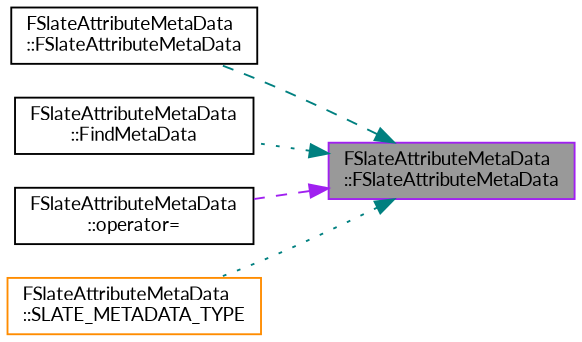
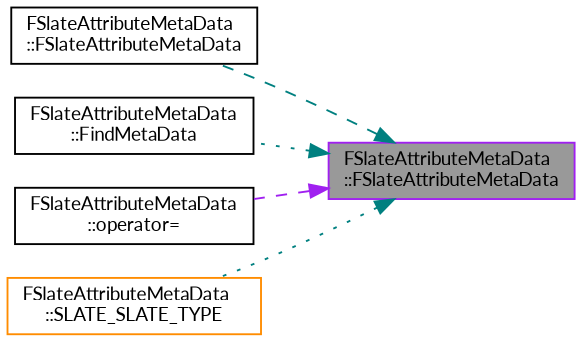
node "FSlateAttributeMetaData ::SLATE_METADATA_TYPE": label "FSlateAttributeMetaData ::SLATE_METADATA_TYPE" -> "FSlateAttributeMetaData ::SLATE_SLATE_TYPE"
